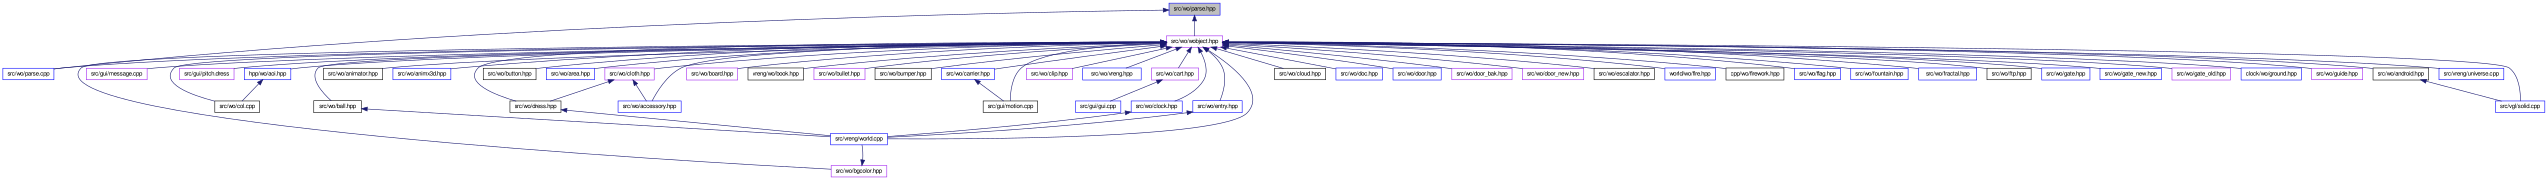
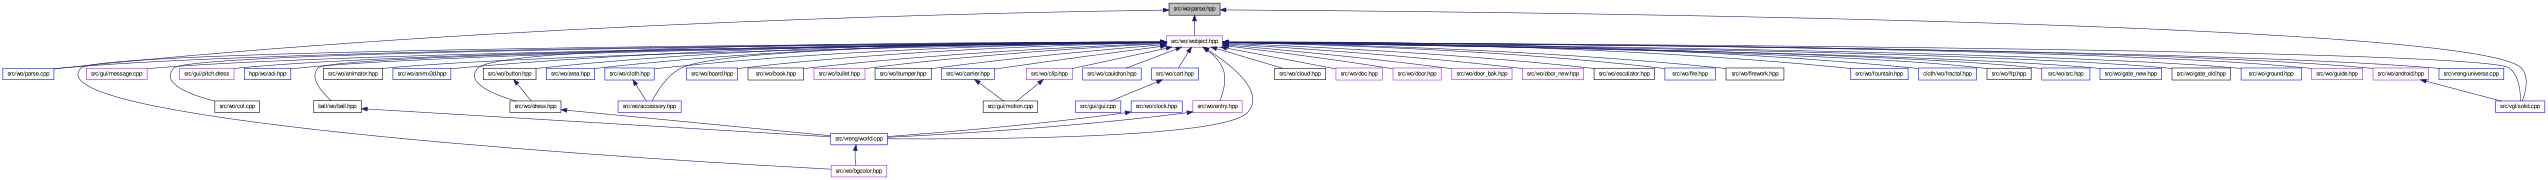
node "src/wo/parse.hpp": color blue -> black
edge "src/vgl/solid.cpp" -> "src/wo/parse.hpp": added
edge "src/gui/motion.cpp" -> "src/wo/wobject.hpp": now "src/gui/motion.cpp" -> "src/wo/clip.hpp"
node "src/wo/cloth.hpp": color purple -> blue
node "src/wo/board.hpp": color purple -> blue
node "vreng/wo/book.hpp": label "vreng/wo/book.hpp" -> "src/wo/book.hpp"
node "src/wo/vreng.hpp": label "src/wo/vreng.hpp" -> "src/wo/cauldron.hpp"
node "src/wo/cart.hpp": color purple -> blue
node "src/wo/doc.hpp": color blue -> purple
node "src/wo/door.hpp": color blue -> purple
node "world/wo/fire.hpp": label "world/wo/fire.hpp" -> "src/wo/fire.hpp"
node "cpp/wo/firework.hpp": label "cpp/wo/firework.hpp" -> "src/wo/firework.hpp"
node "src/wo/flag.hpp": removed
node "src/wo/fractal.hpp": label "src/wo/fractal.hpp" -> "cloth/wo/fractal.hpp"
node "src/wo/gate.hpp": label "src/wo/gate.hpp" -> "src/wo/src.hpp"
node "src/wo/gate_old.hpp": color purple -> black
node "clock/wo/ground.hpp": label "clock/wo/ground.hpp" -> "src/wo/ground.hpp"
node "src/wo/android.hpp": color black -> purple
edge "src/wo/clock.hpp" -> "src/wo/wobject.hpp": removed
edge "src/wo/dress.hpp" -> "src/wo/cloth.hpp": now "src/wo/dress.hpp" -> "src/wo/button.hpp"
edge "src/wo/col.cpp" -> "hpp/wo/aoi.hpp": removed
node "src/wo/ball.hpp": label "src/wo/ball.hpp" -> "ball/wo/ball.hpp"
node "src/wo/entry.hpp": color blue -> purple
edge "src/vreng/world.cpp" -> "src/wo/bgcolor.hpp": reversed
